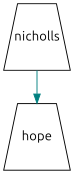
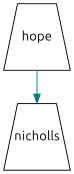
edge "nicholls" -> "hope": reversed
